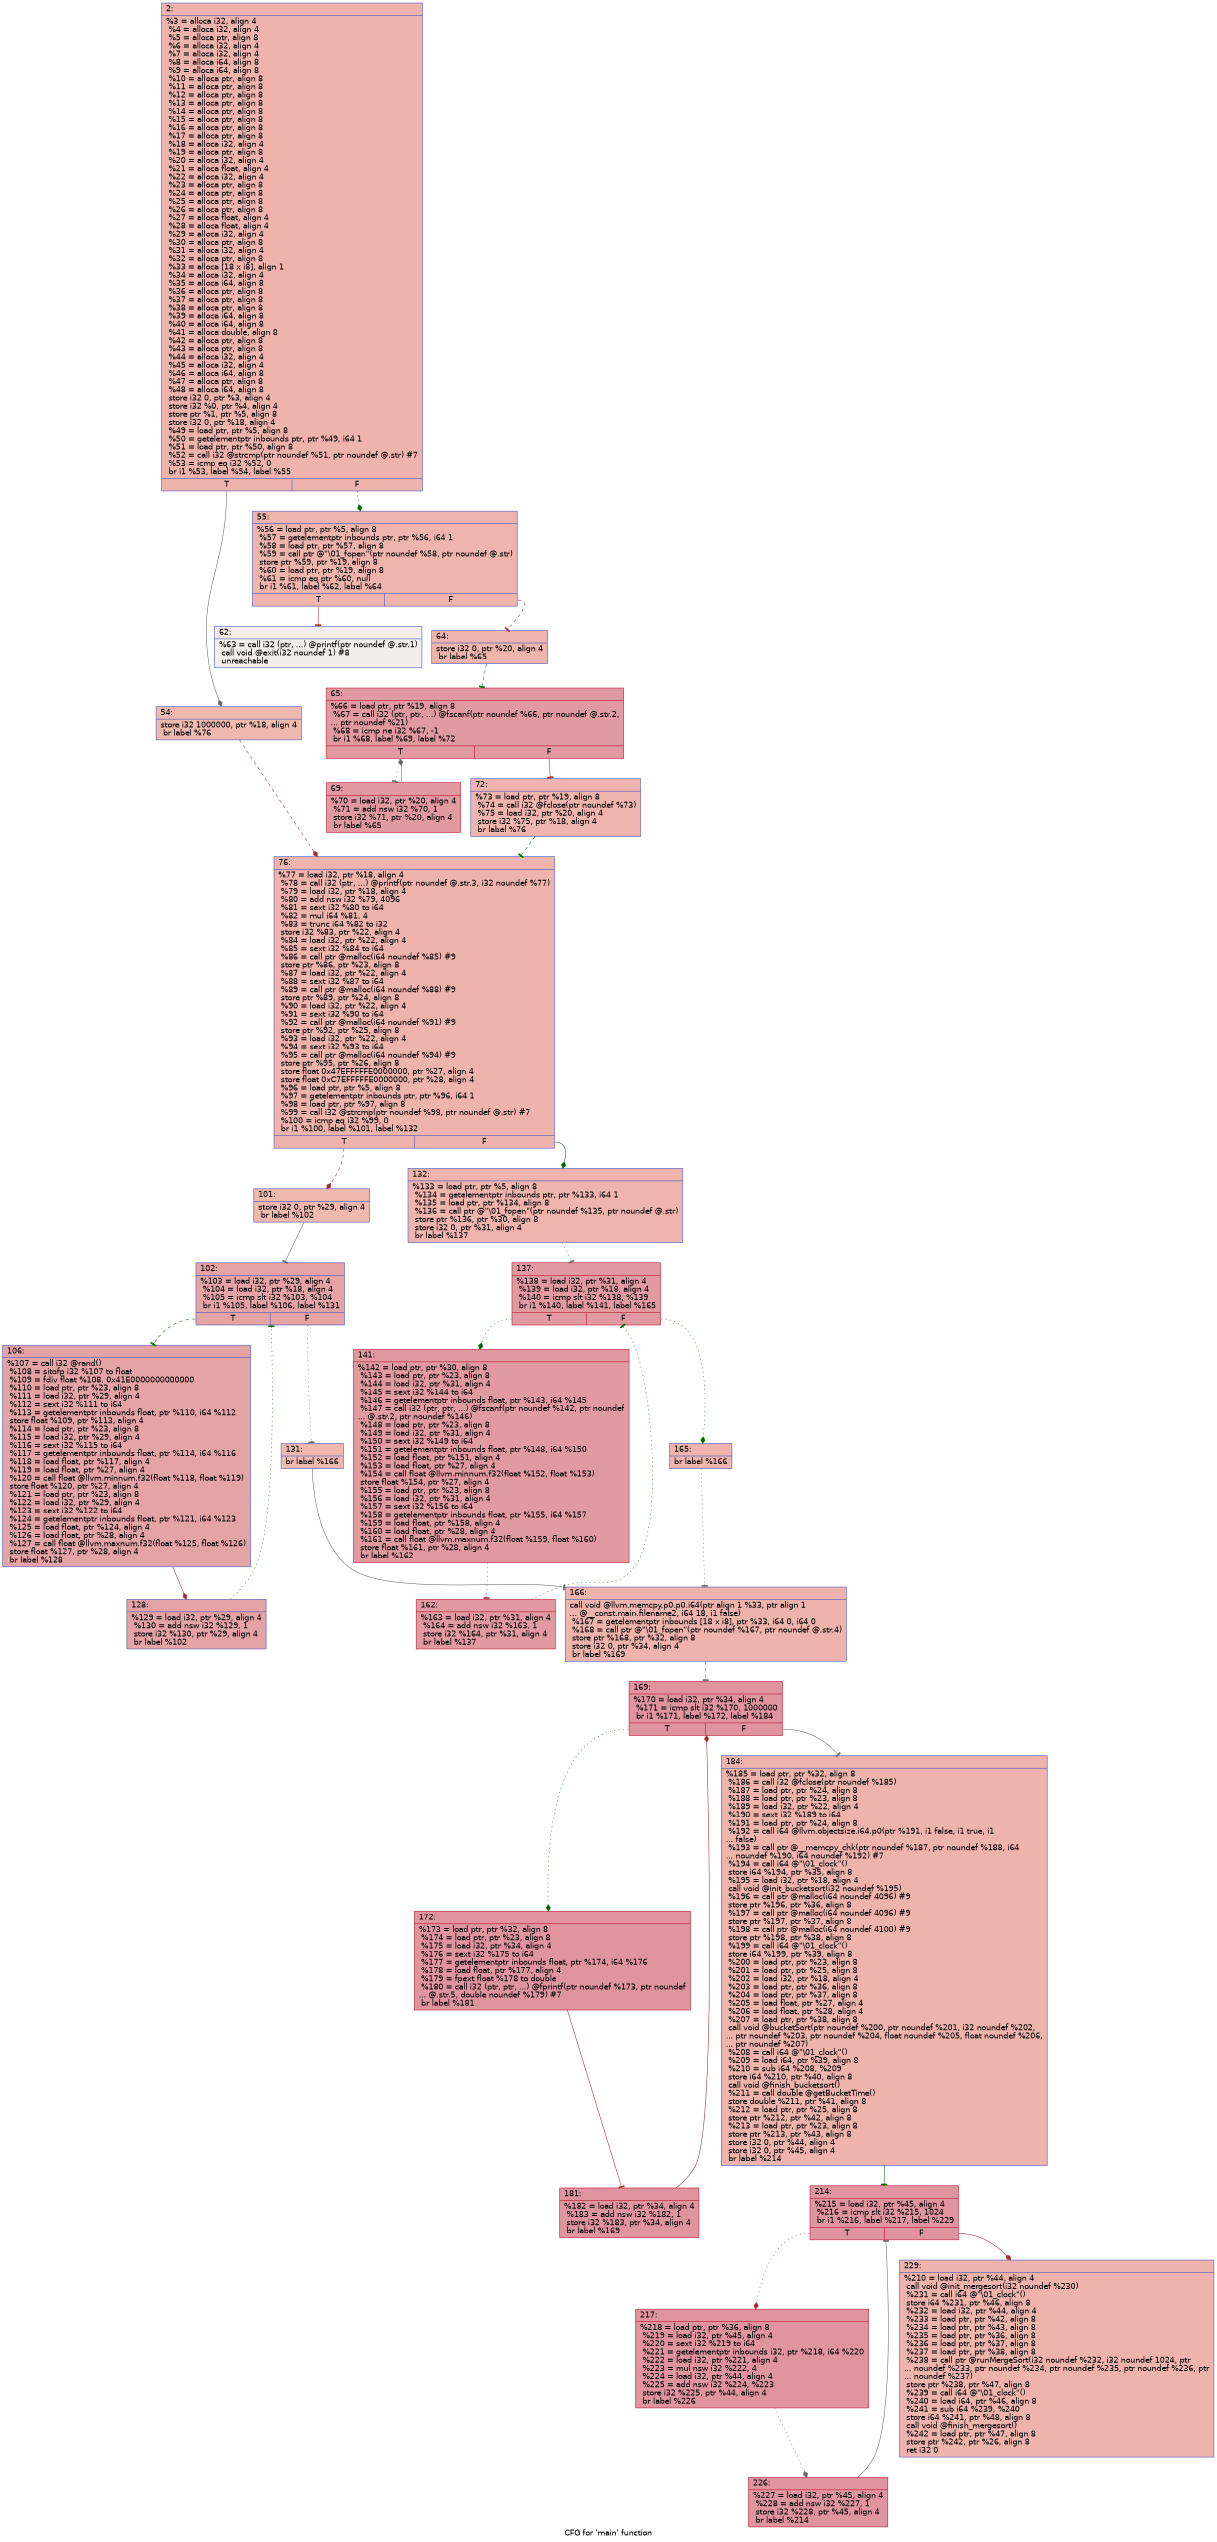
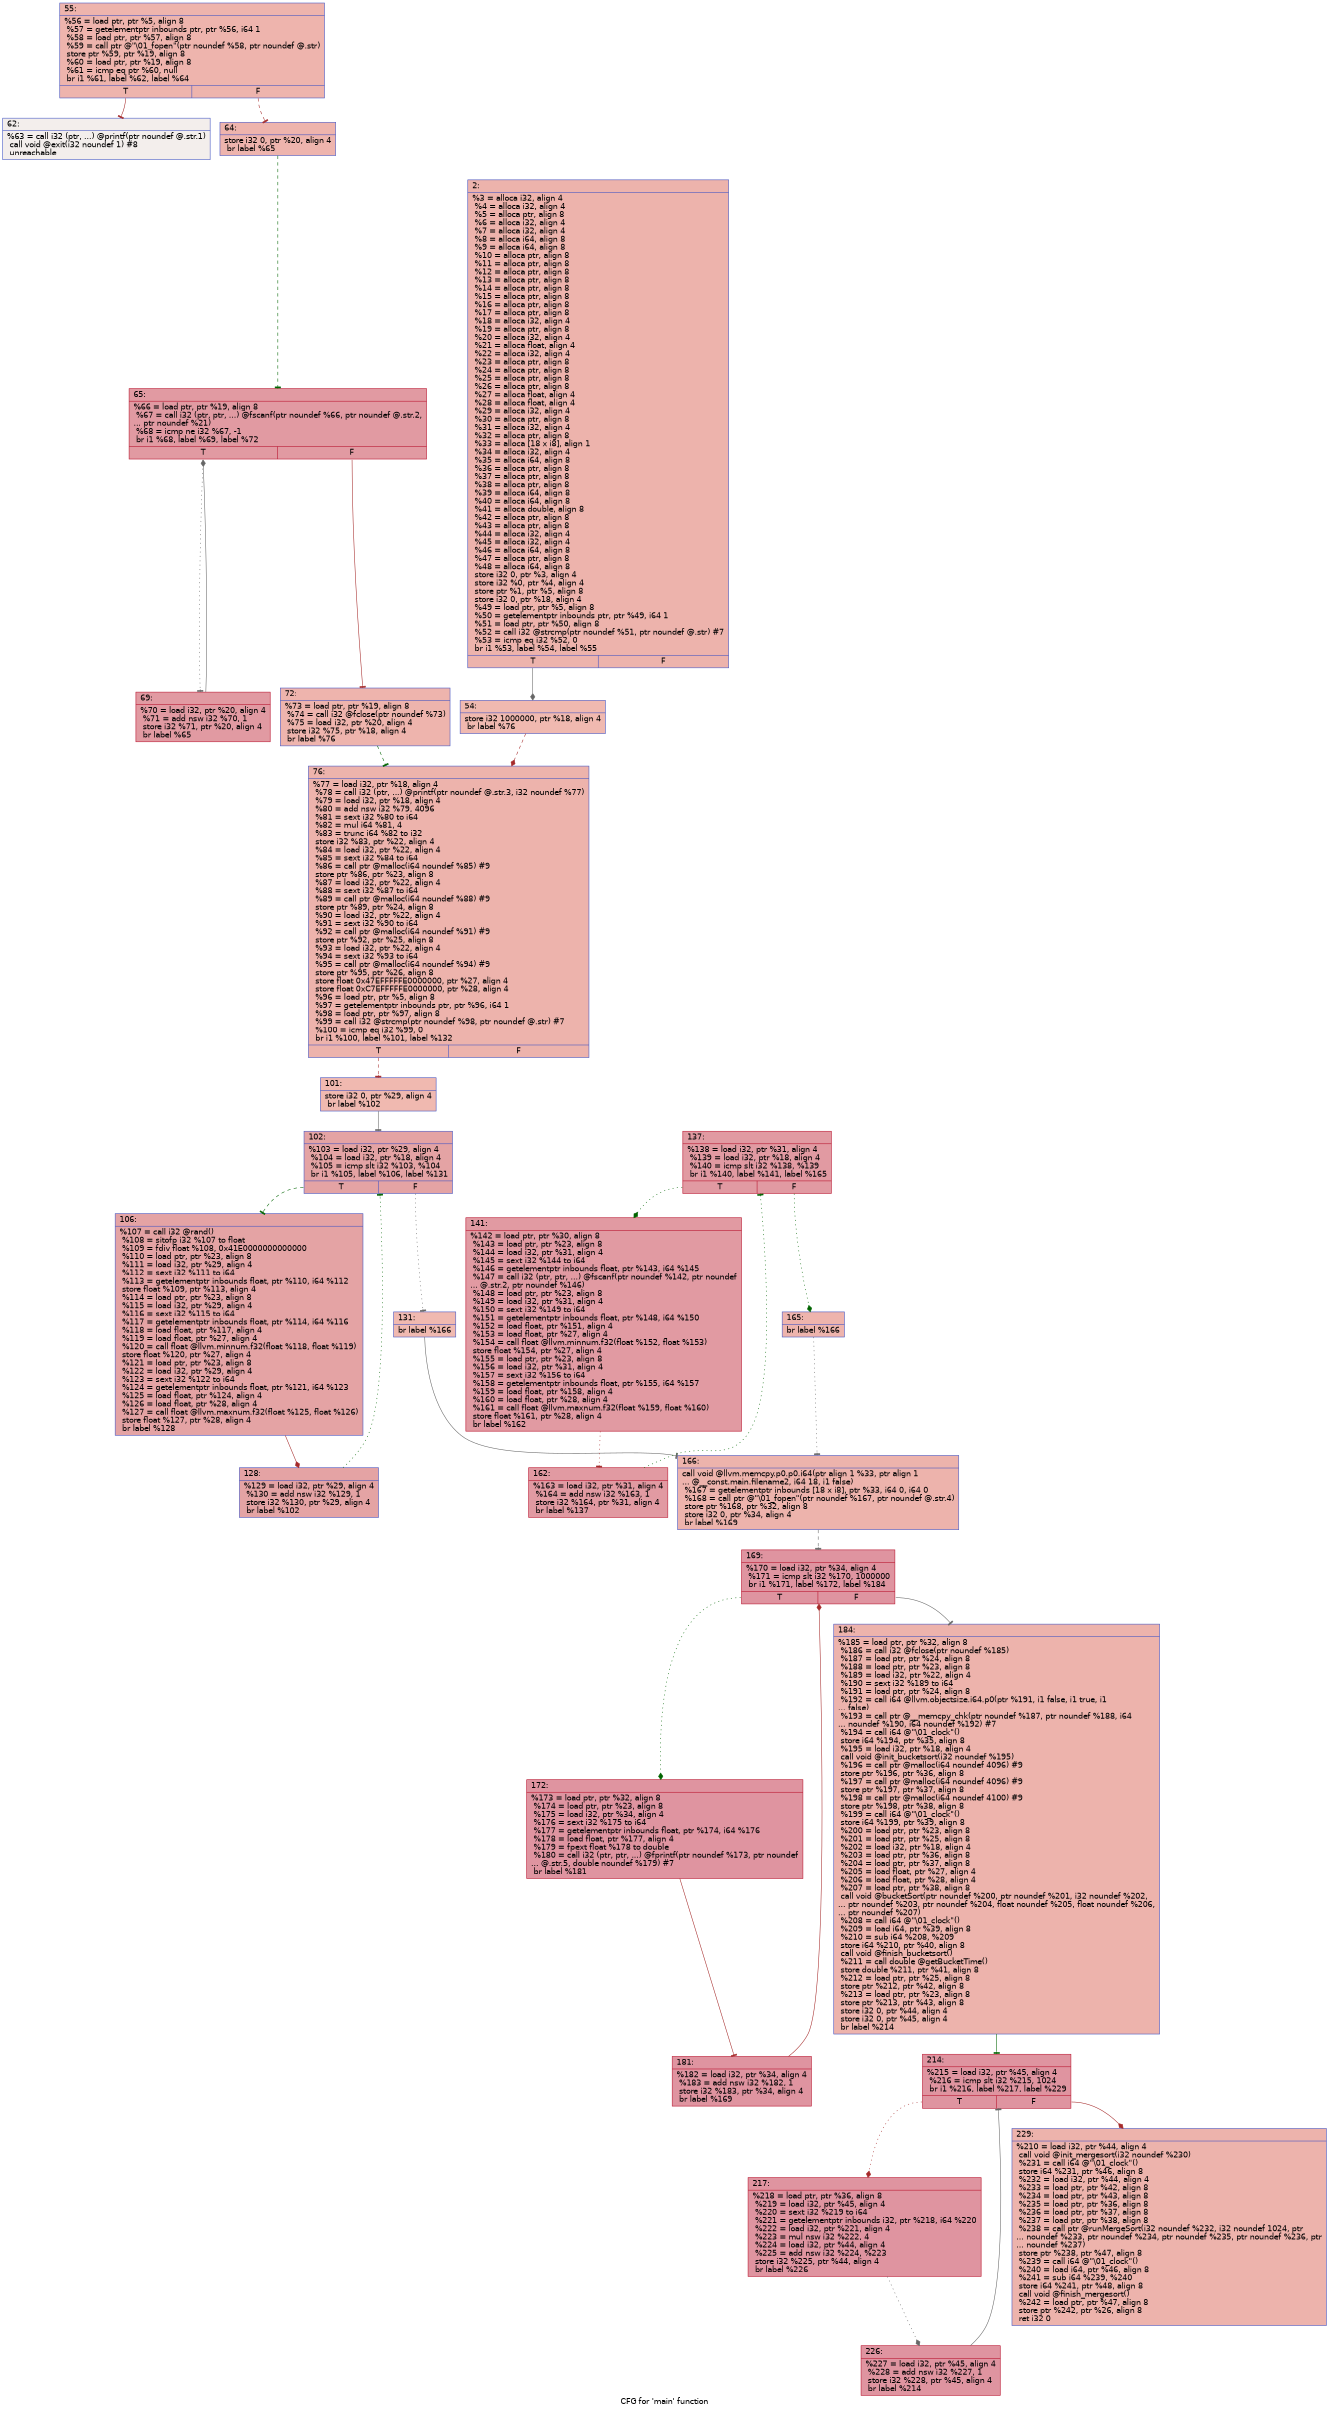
edge "2:" -> "55:": removed
edge "76:" -> "101:": arrowhead diamond -> tee
node "132:": removed
